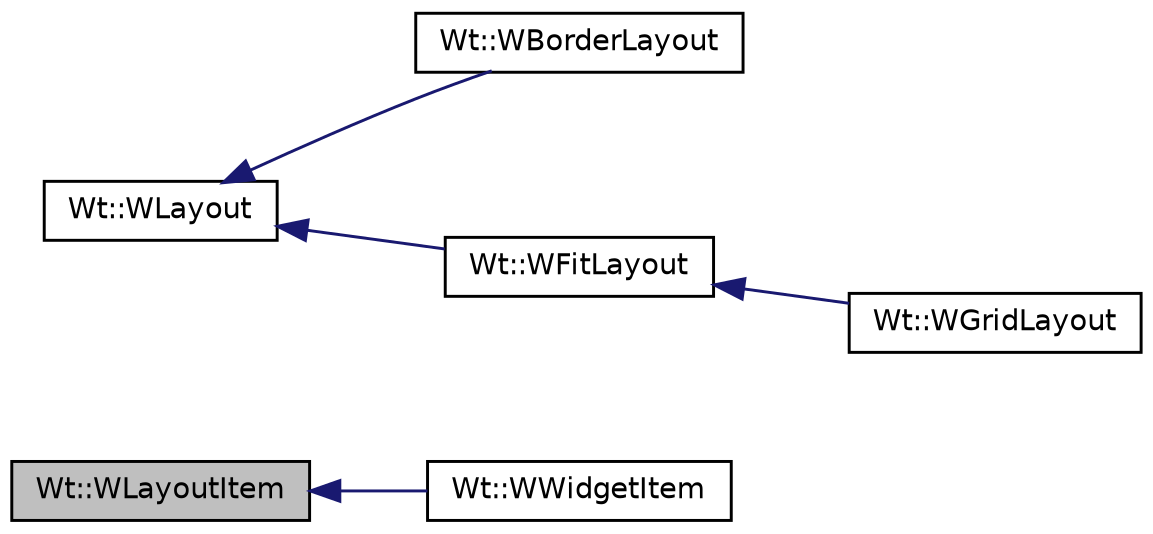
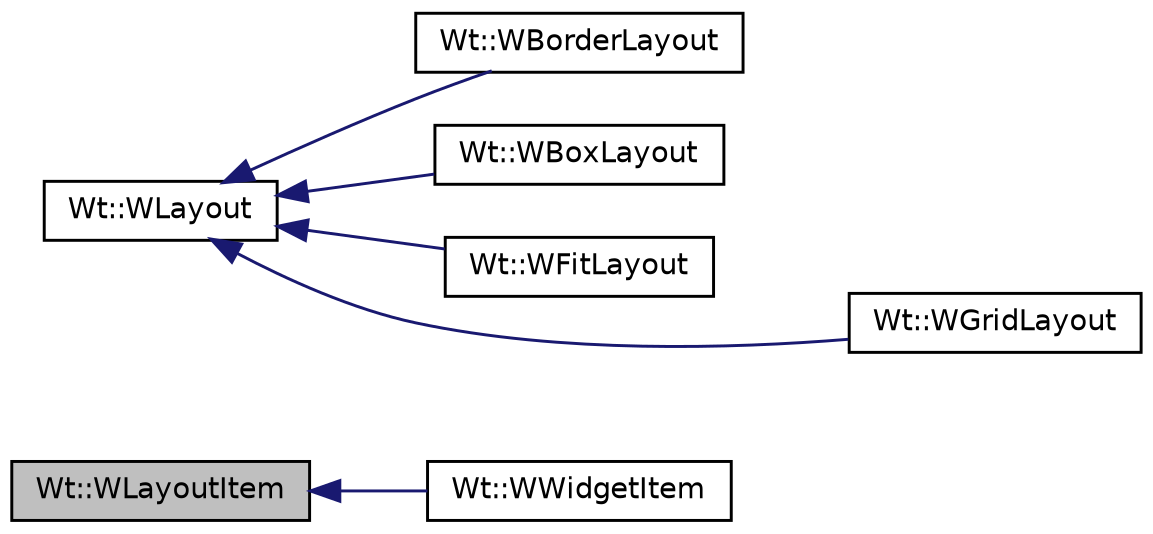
node "Wt::WBoxLayout": added
edge "Wt::WGridLayout" -> "Wt::WFitLayout": now "Wt::WGridLayout" -> "Wt::WLayout"
